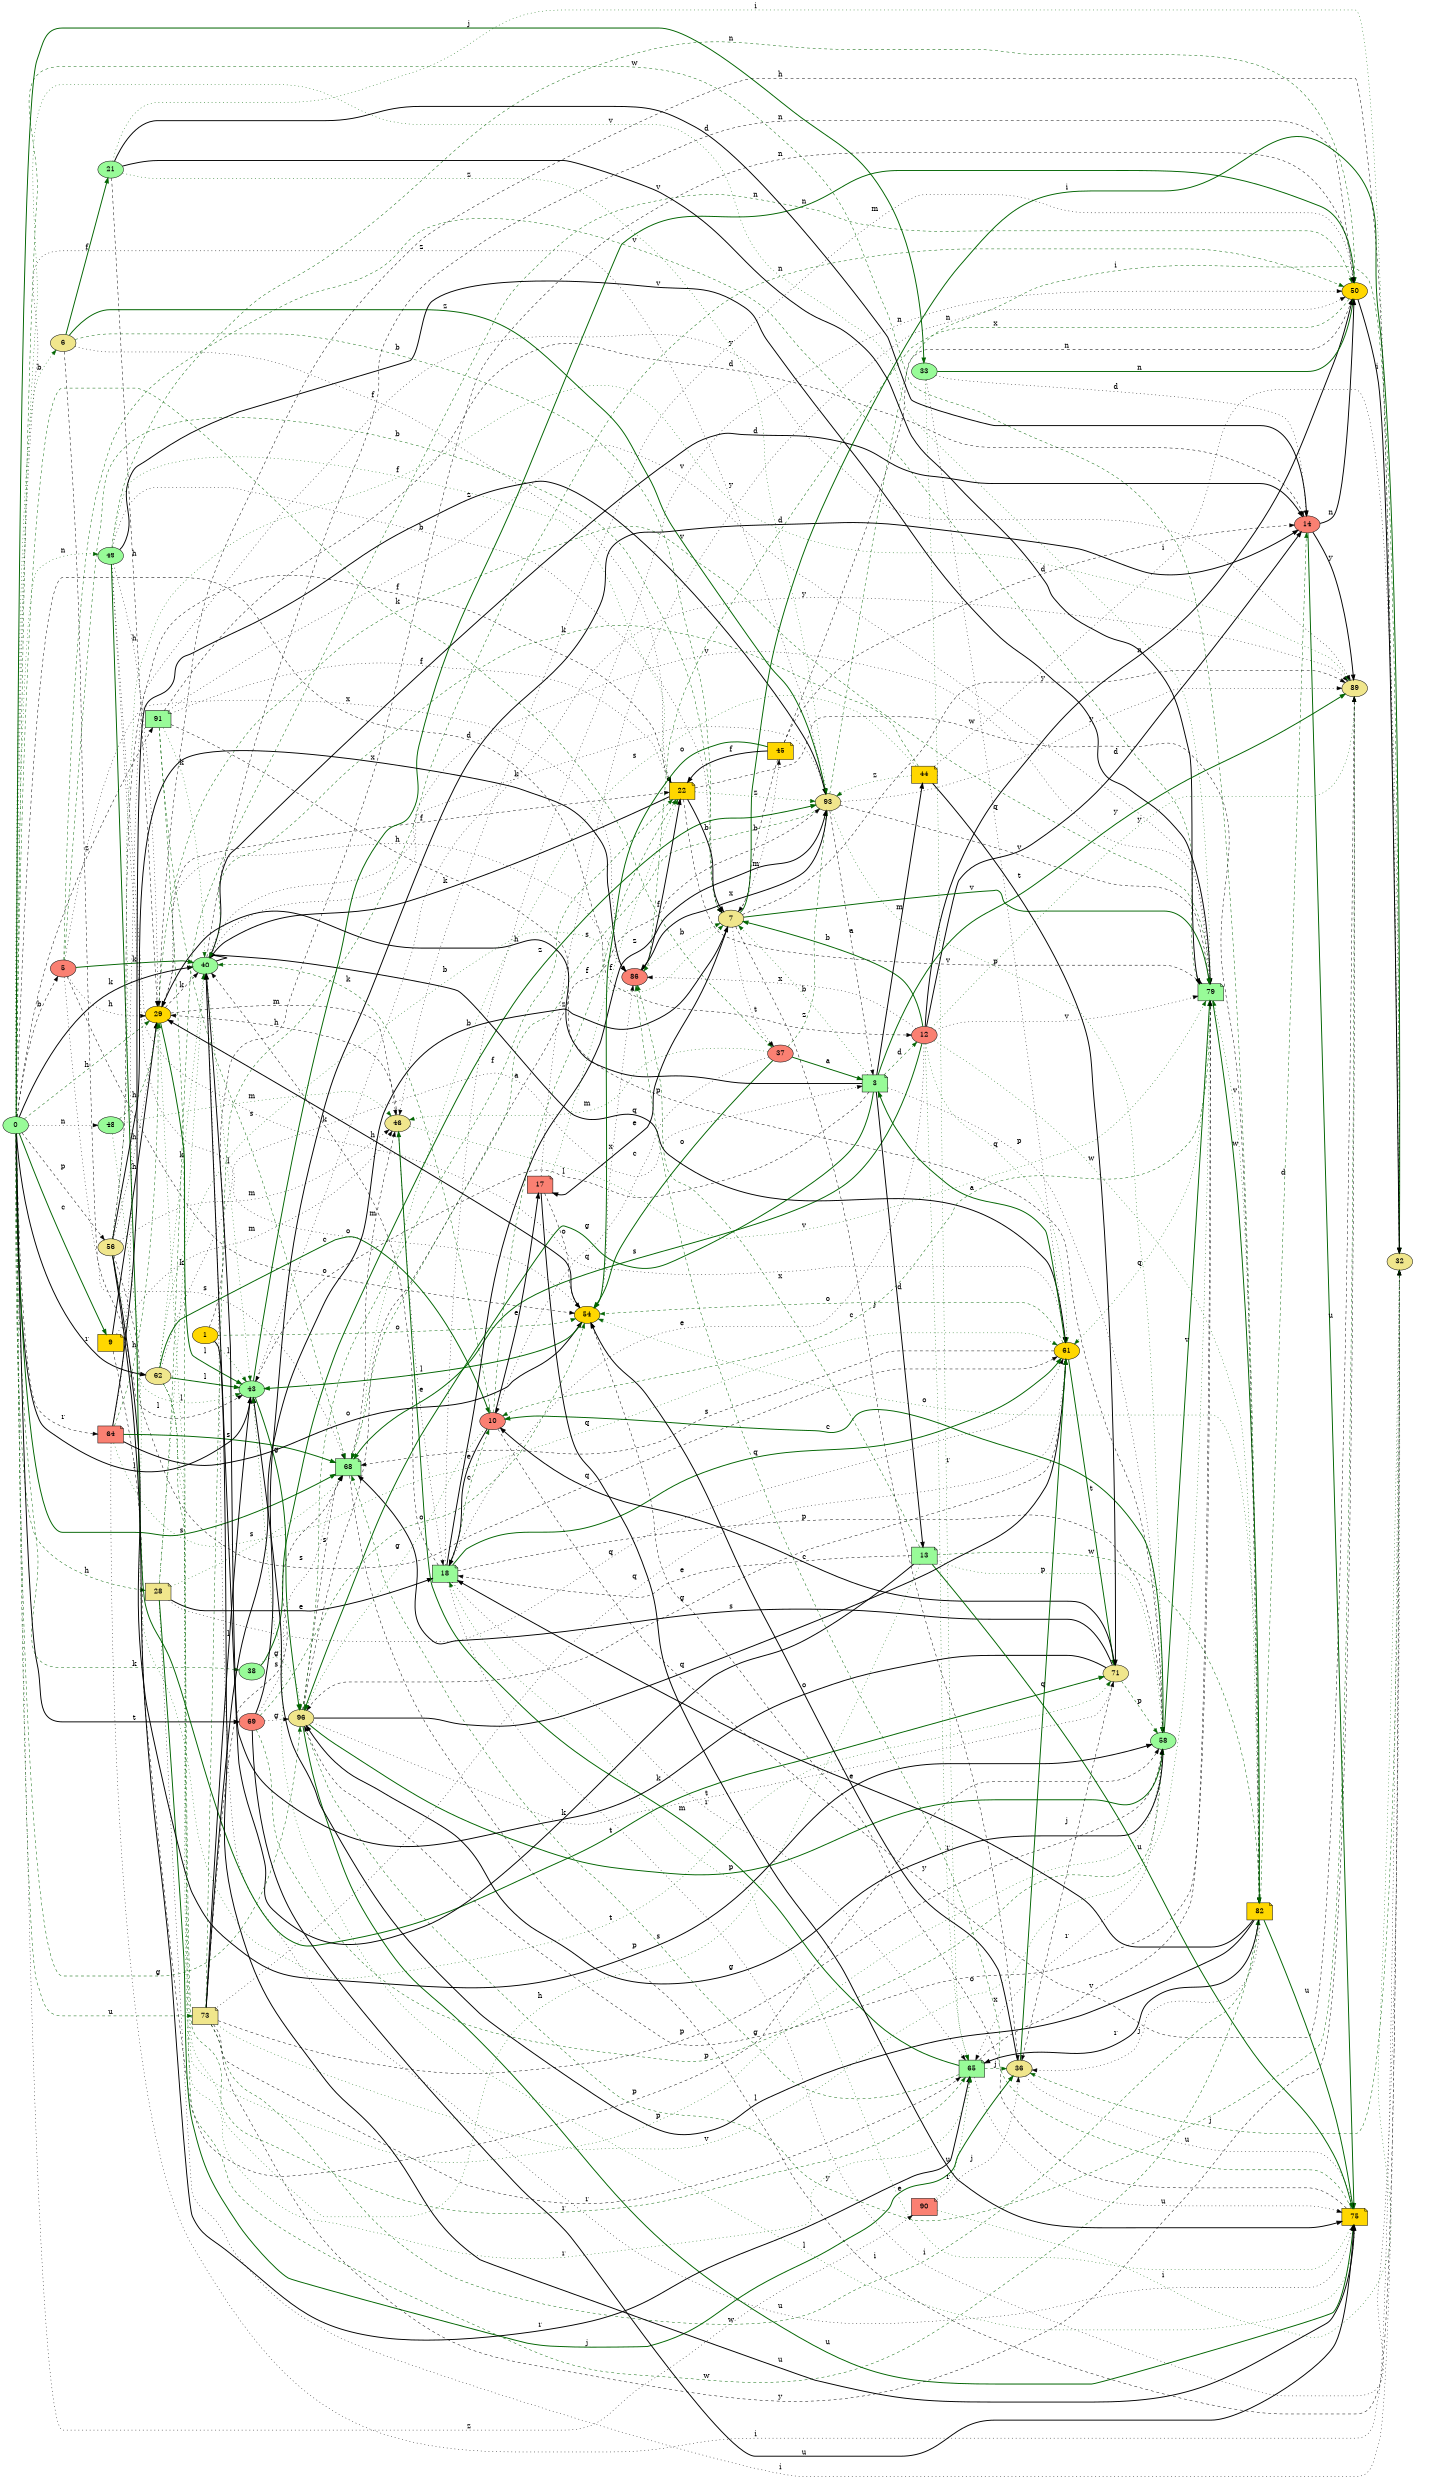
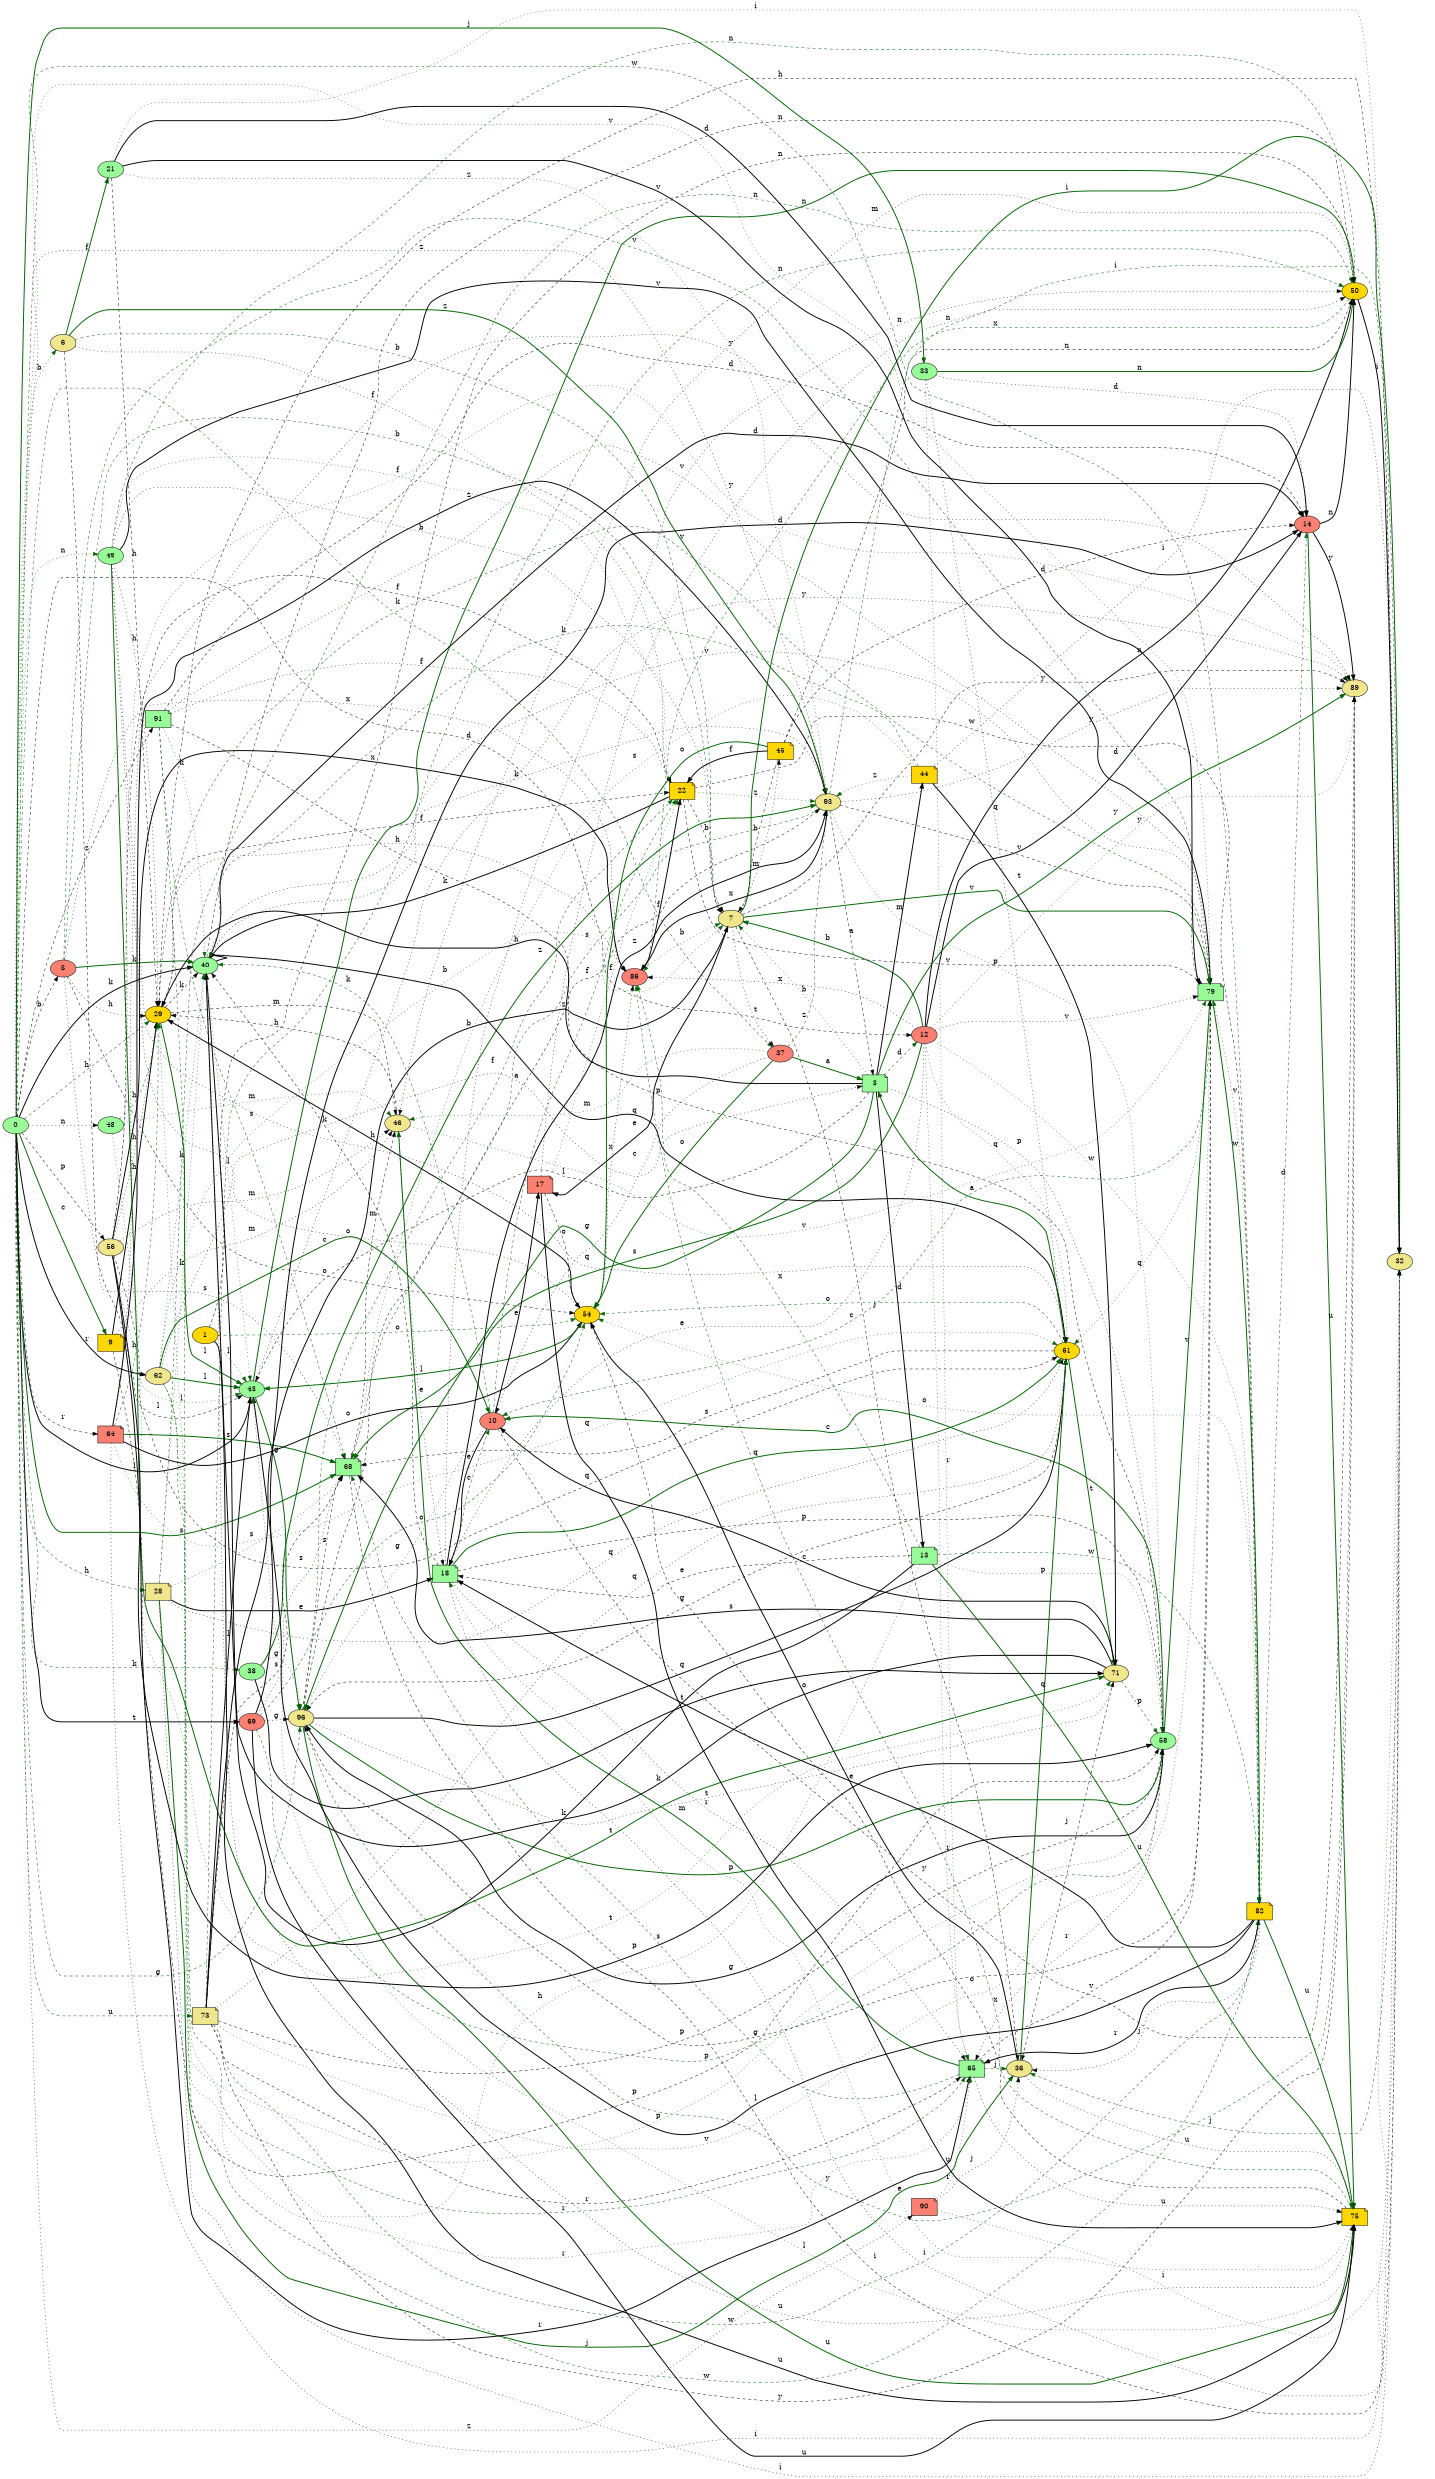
edge "22" -> "7": style bold -> dashed
edge "38" -> "71": added, label "t"
